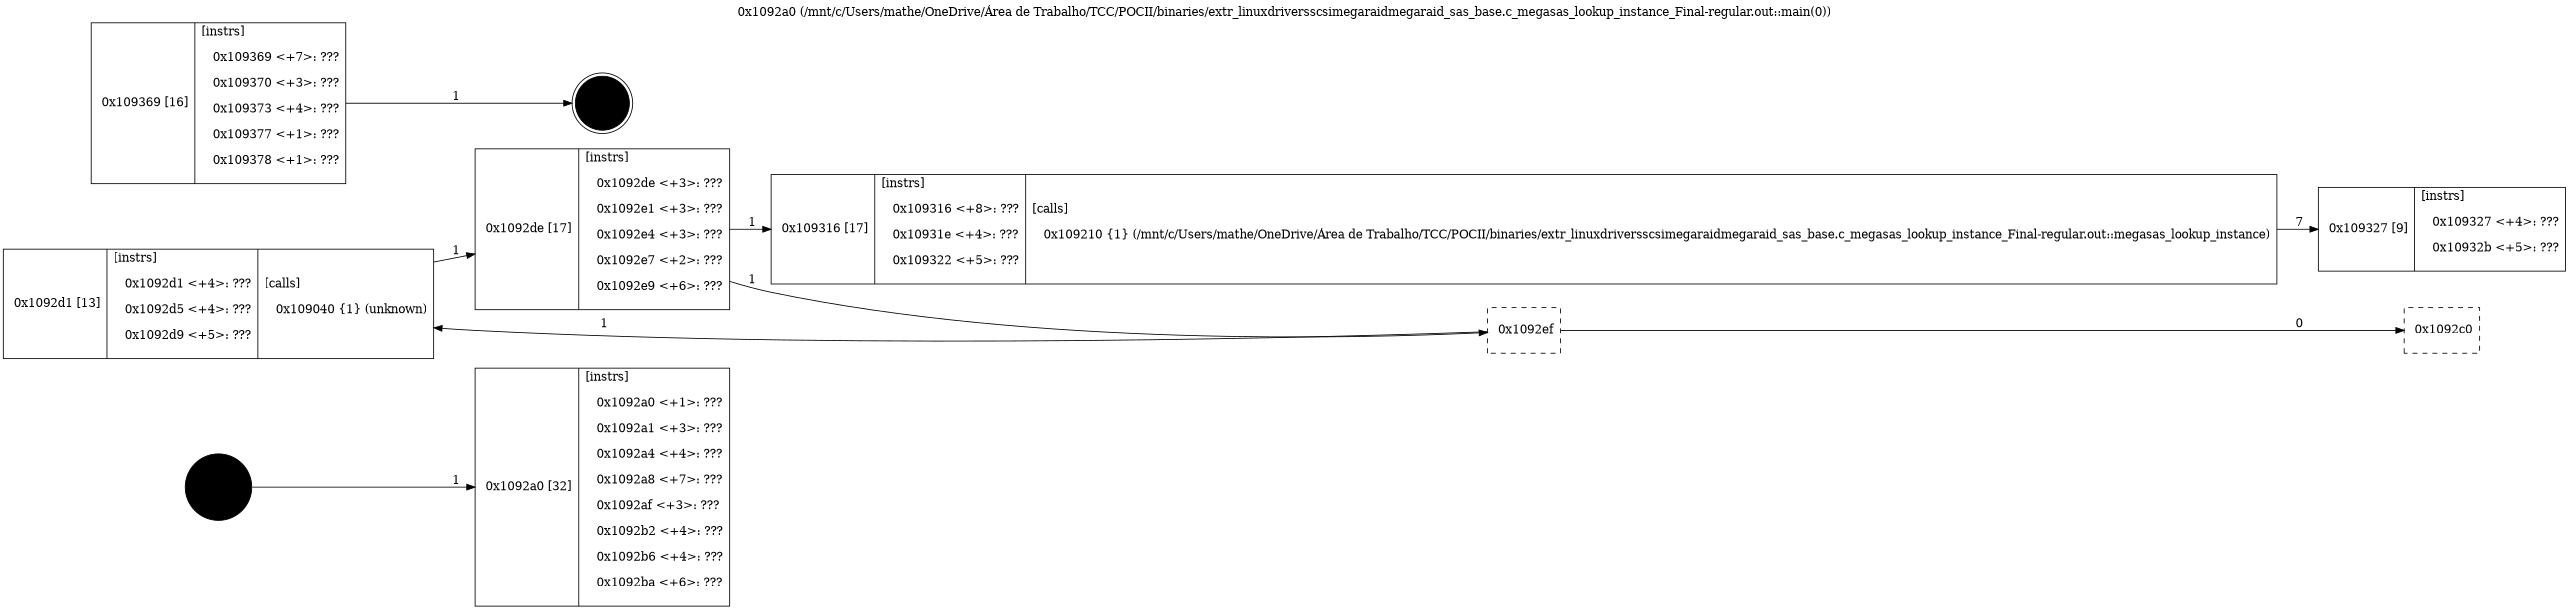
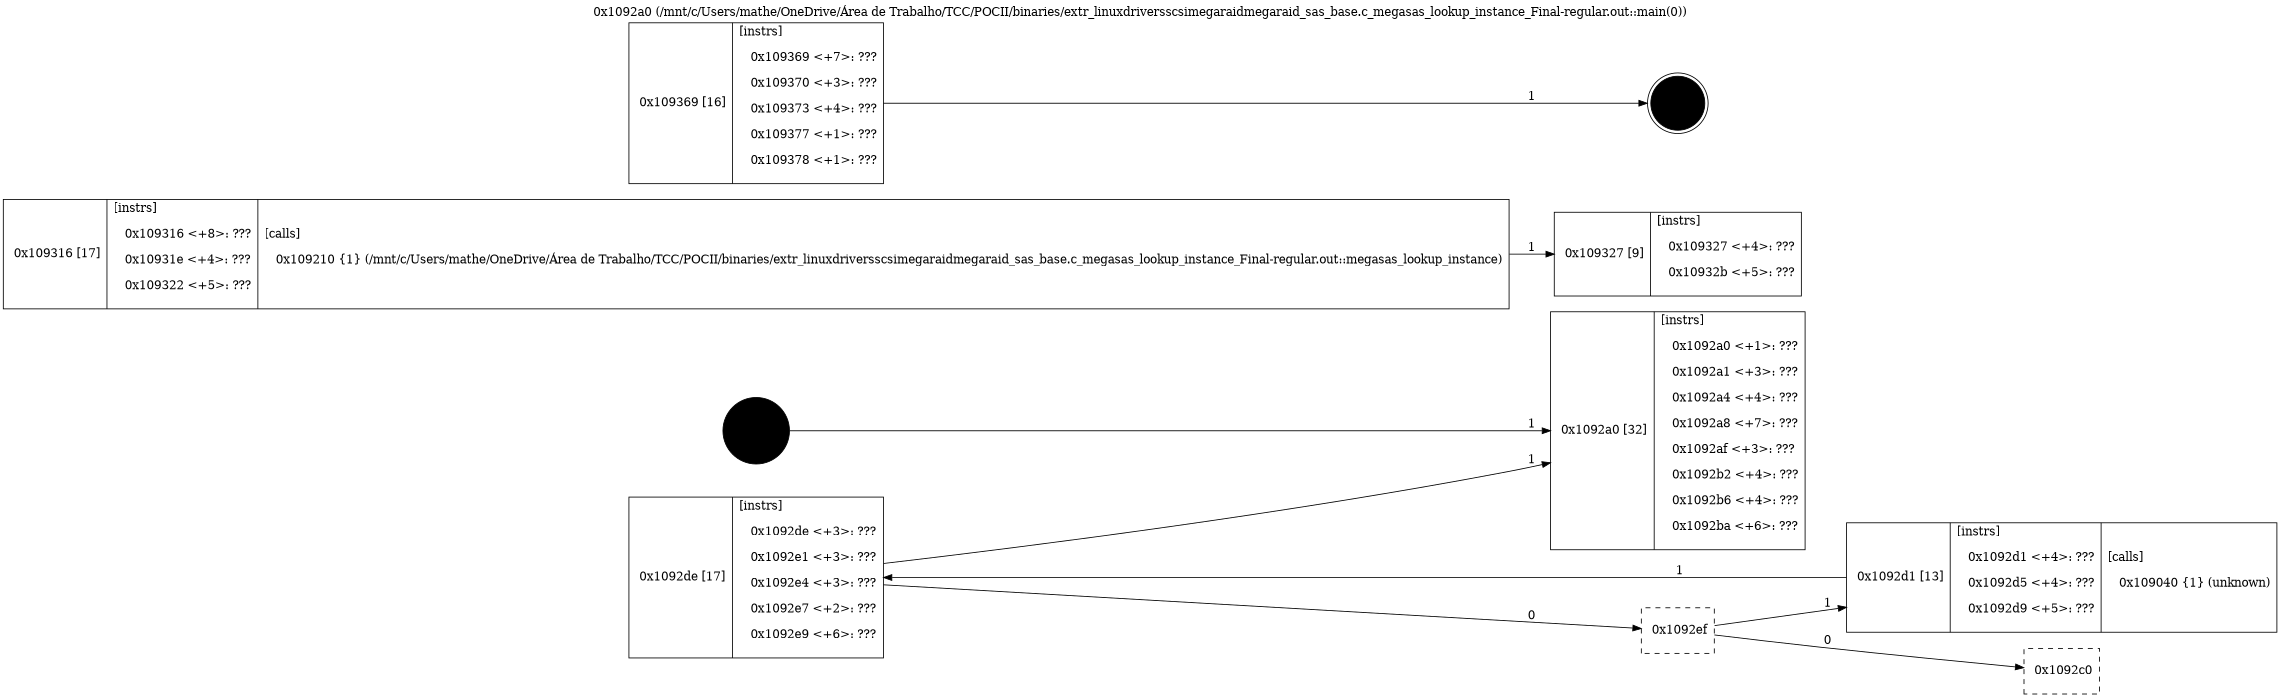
edge "0x109316 [17]" -> "0x109327 [9]": label " 7" -> " 1"
edge "0x1092de [17]" -> "0x109316 [17]": now "0x1092de [17]" -> "0x1092a0 [32]"
edge "0x1092de [17]" -> "0x1092ef": label " 1" -> " 0"
